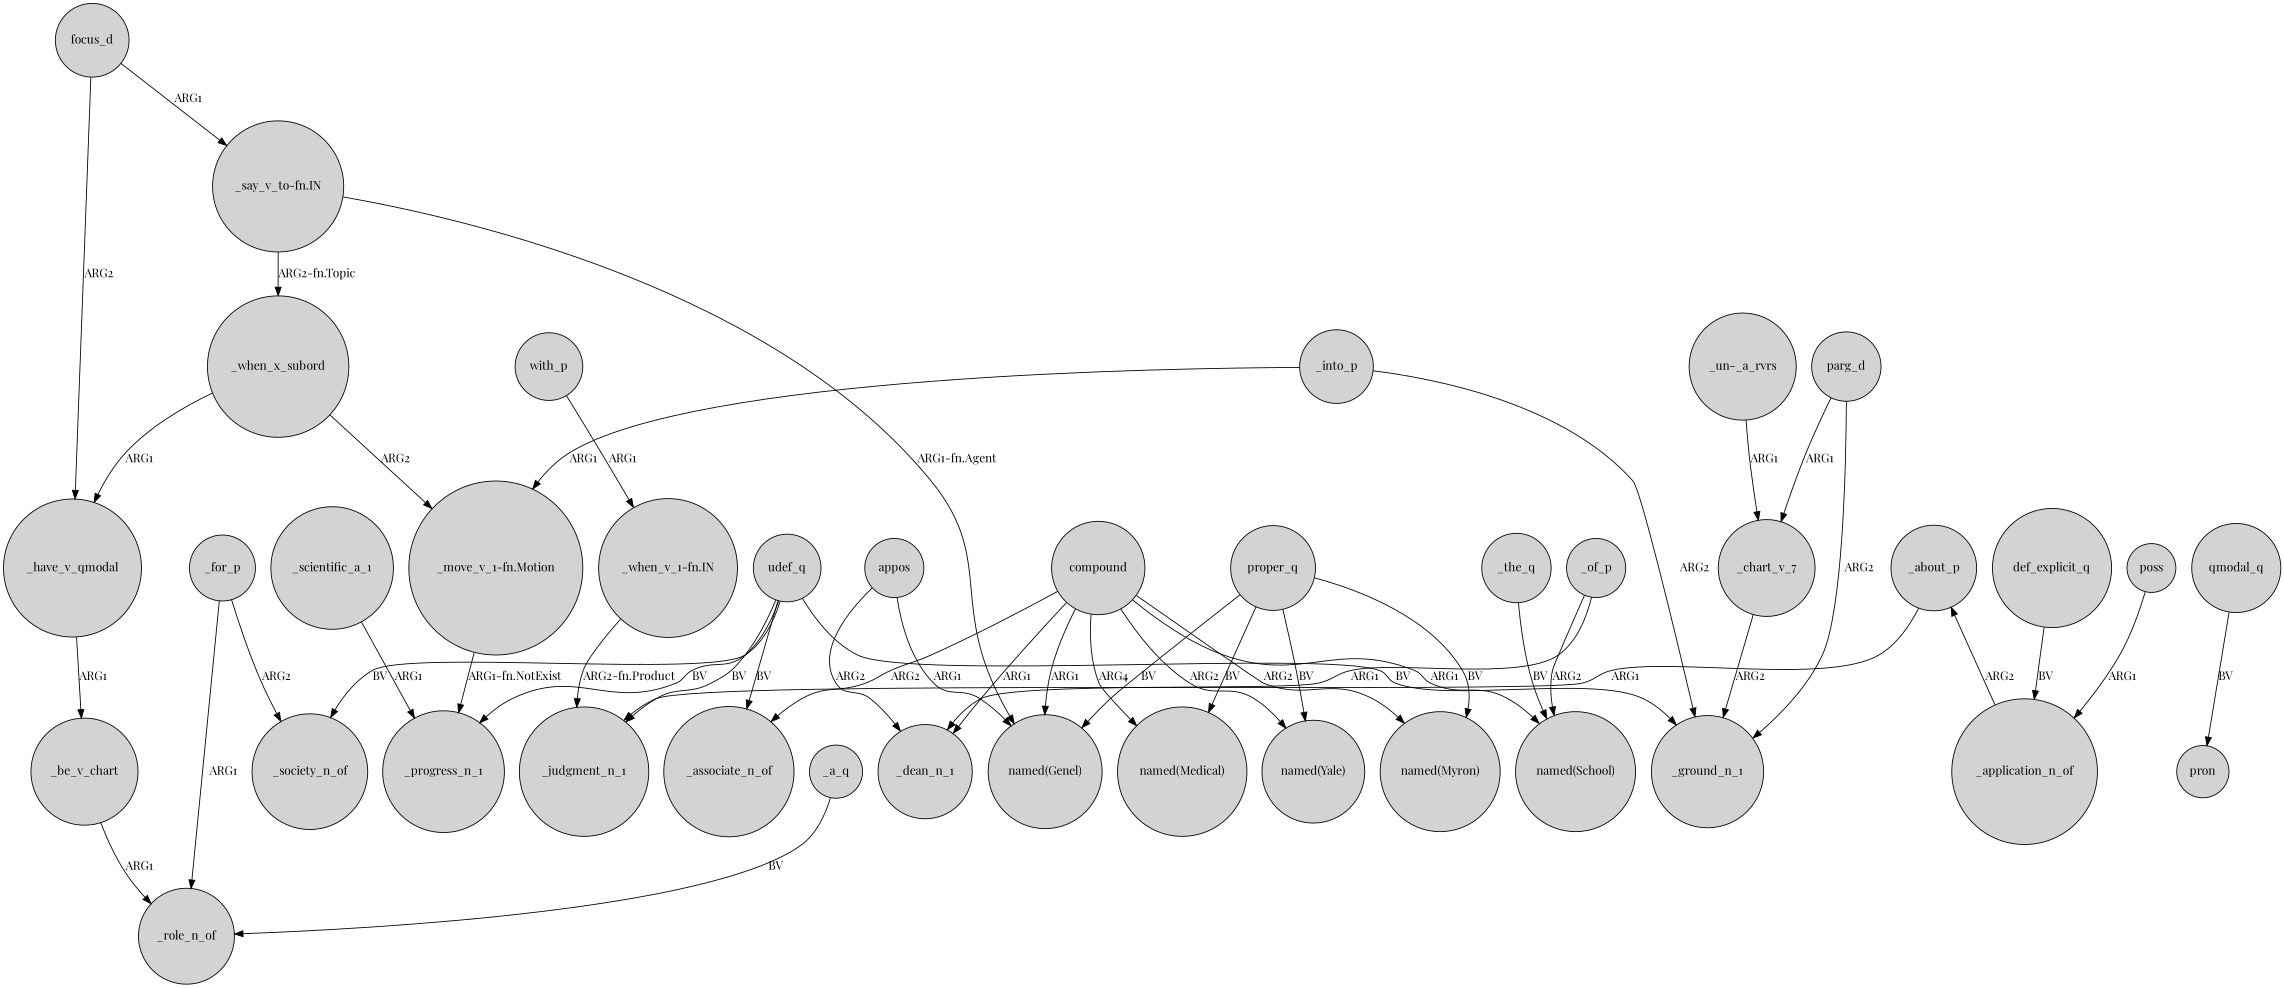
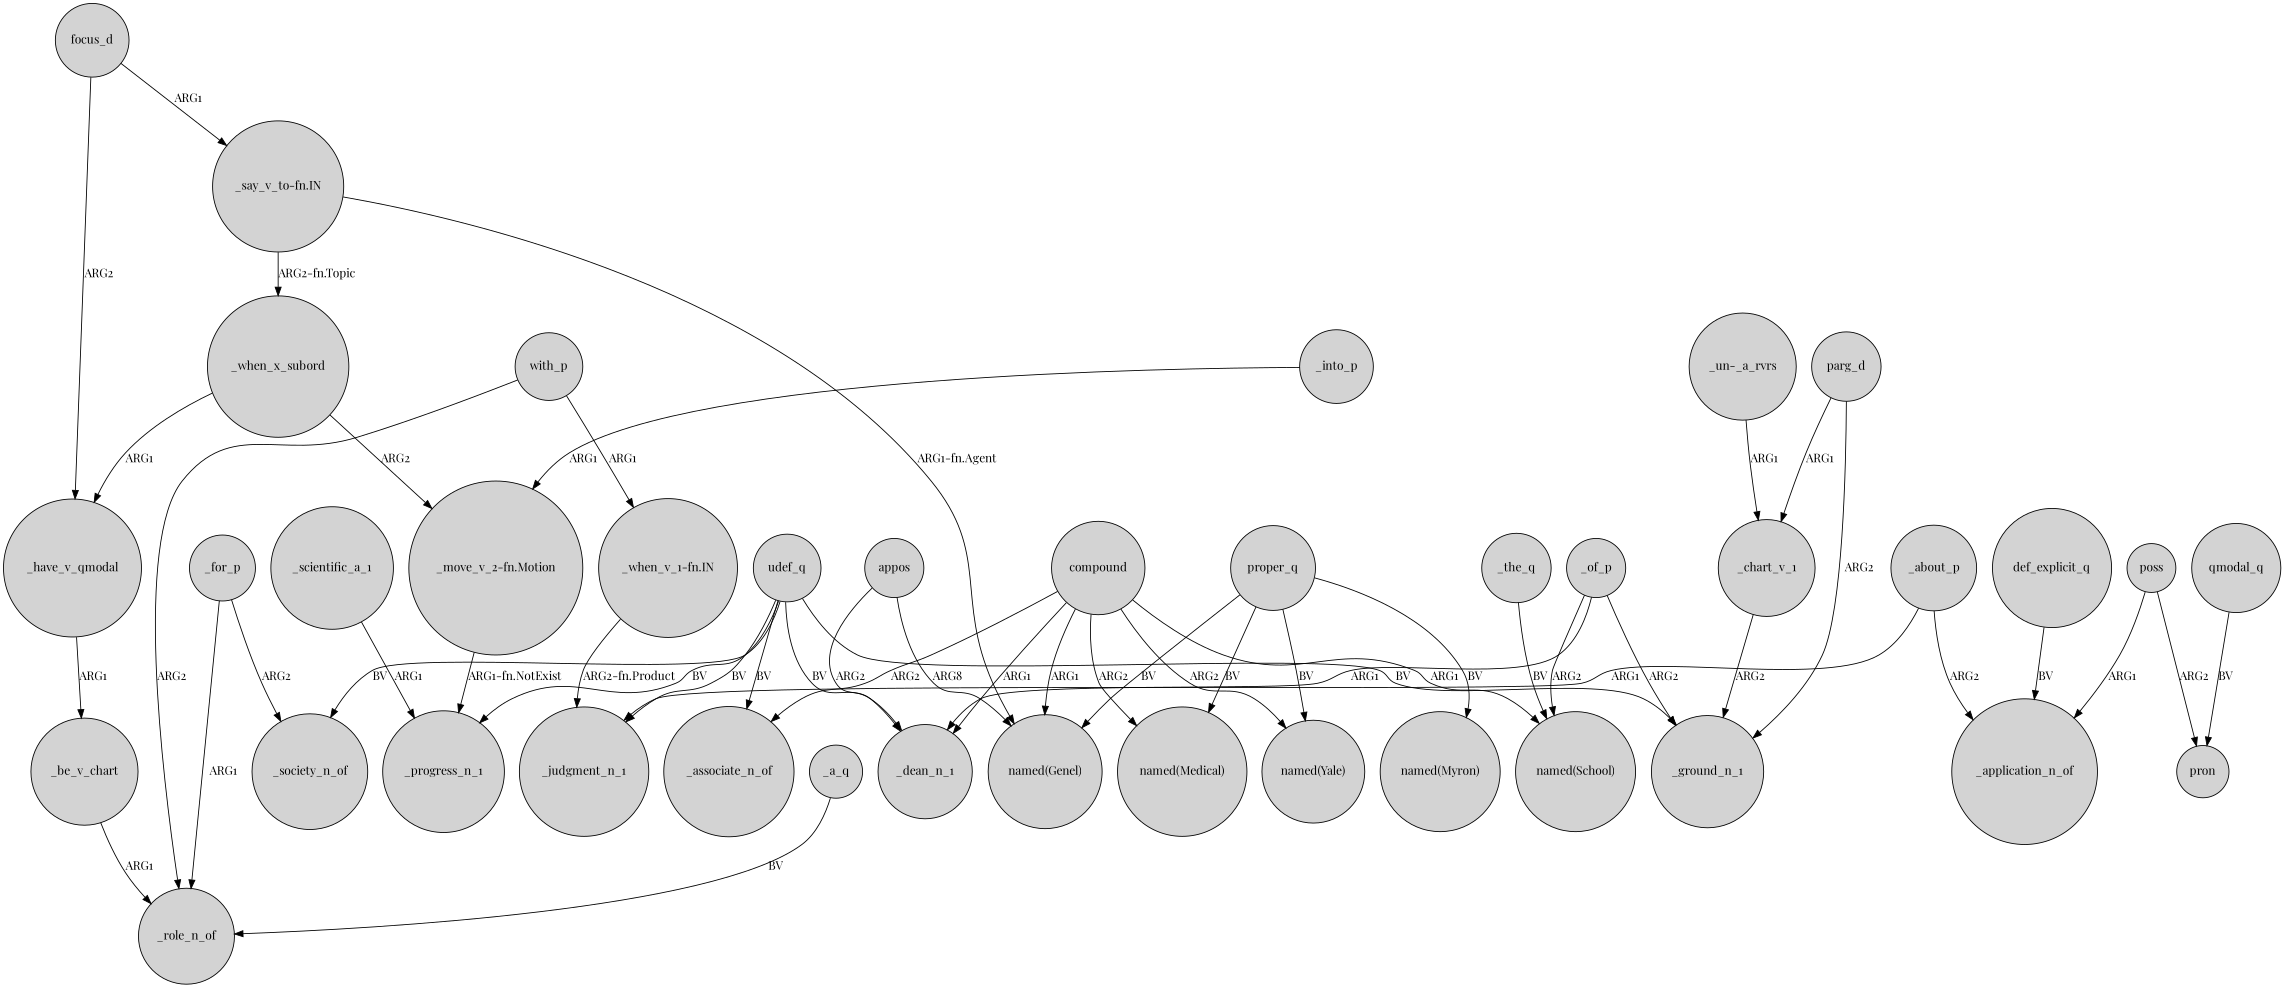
edge "_into_p" -> "_ground_n_1": now "_of_p" -> "_ground_n_1"
edge "with_p" -> "_role_n_of": added, label "ARG2"
node "_move_v_1-fn.Motion": label "_move_v_1-fn.Motion" -> "_move_v_2-fn.Motion"
node "_chart_v_7": label "_chart_v_7" -> "_chart_v_1"
edge "_application_n_of" -> "_about_p": reversed
edge "poss" -> "pron": added, label "ARG2"
edge "appos" -> "named(Genel)": label "ARG1" -> "ARG8"
edge "compound" -> "named(Medical)": label "ARG4" -> "ARG2"
edge "compound" -> "named(Myron)": removed, label "ARG2"
edge "udef_q" -> "_dean_n_1": added, label "BV"
